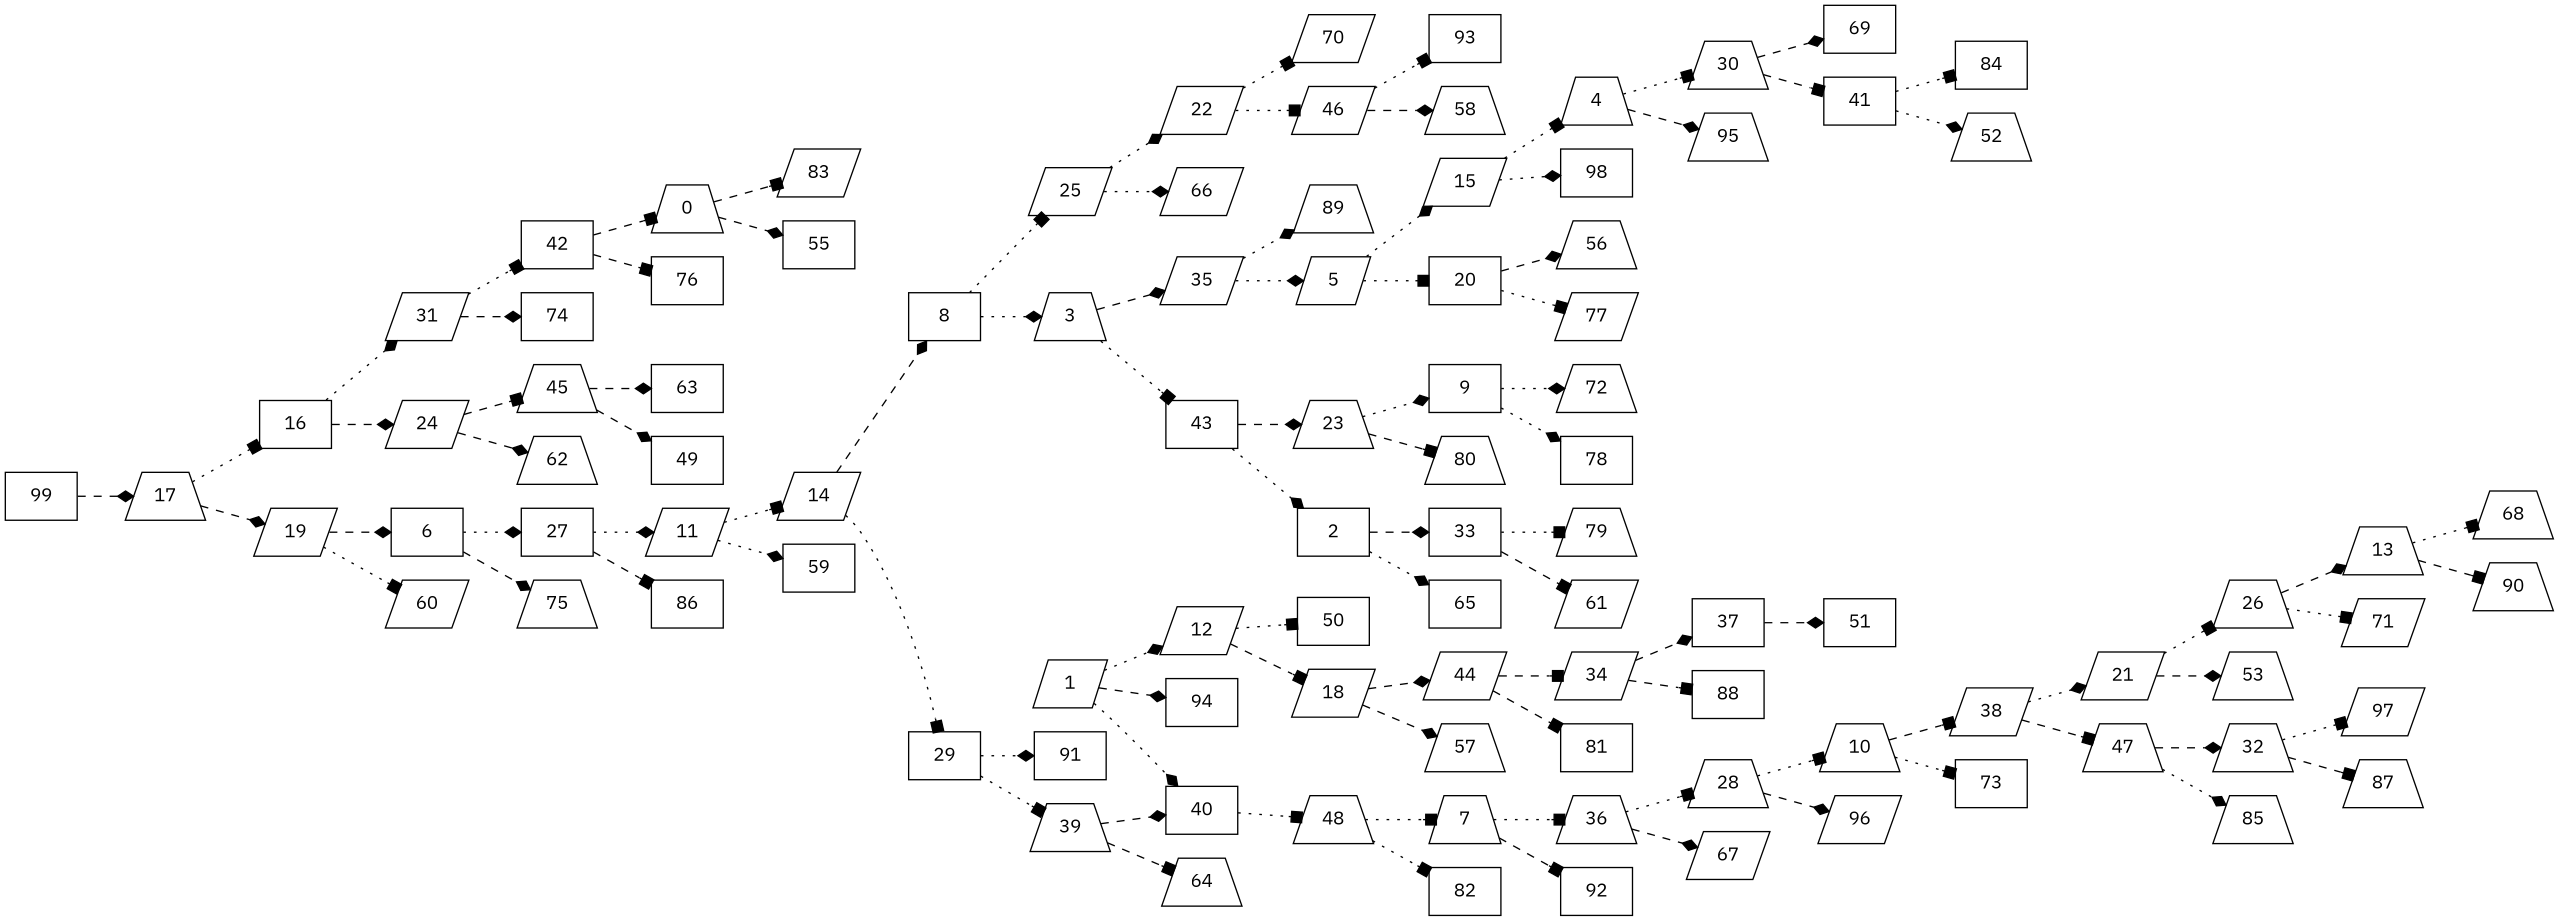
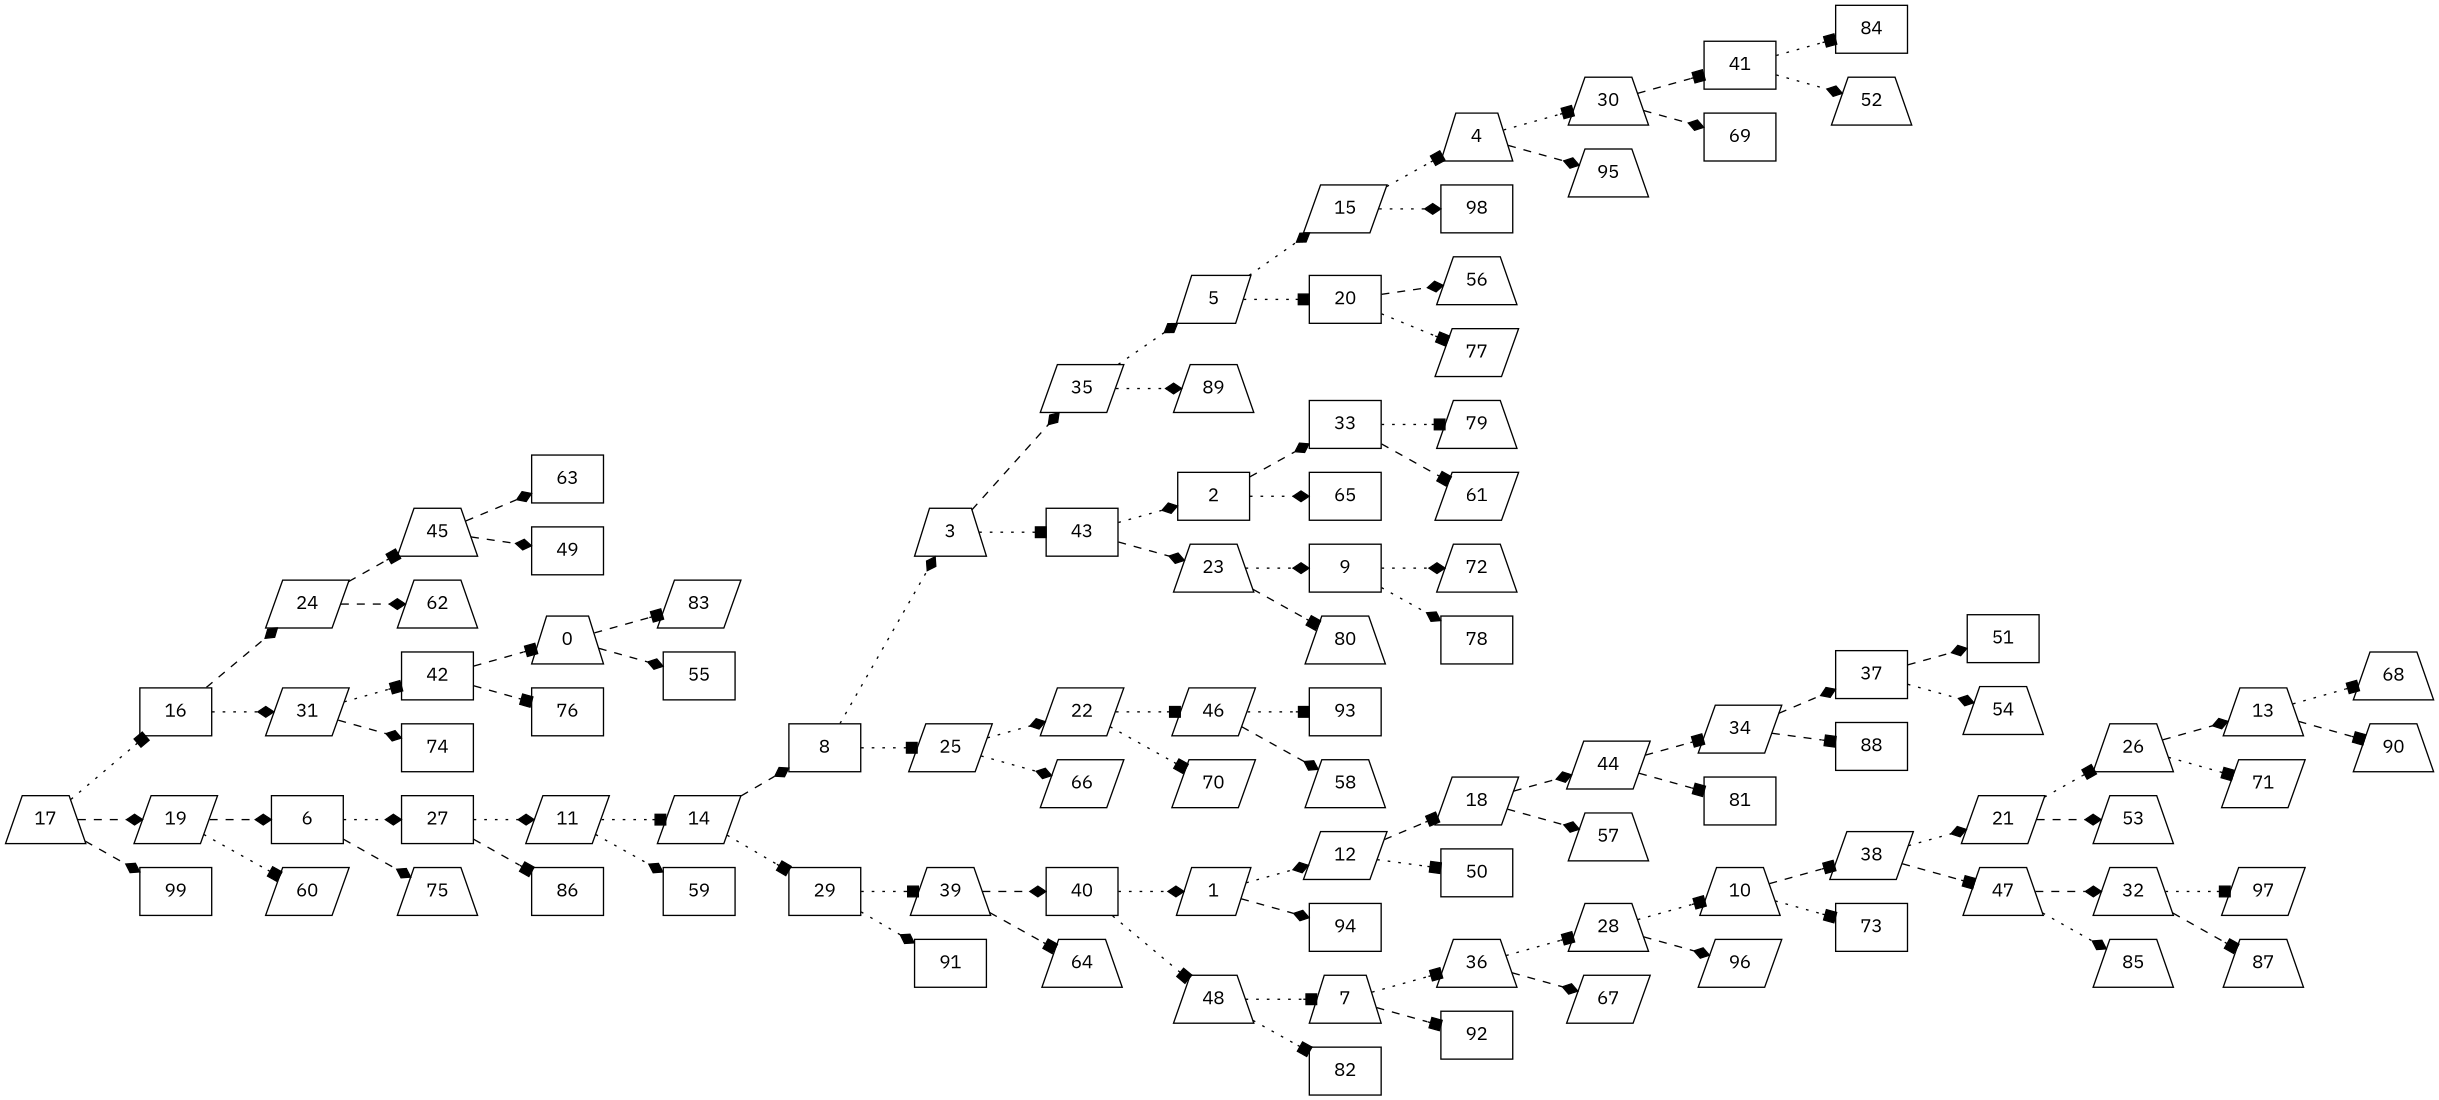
edge "99" -> "17": reversed
node "54": added
edge "1" -> "40": reversed
